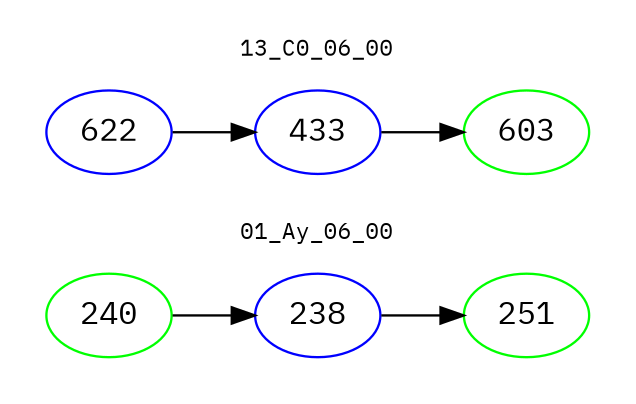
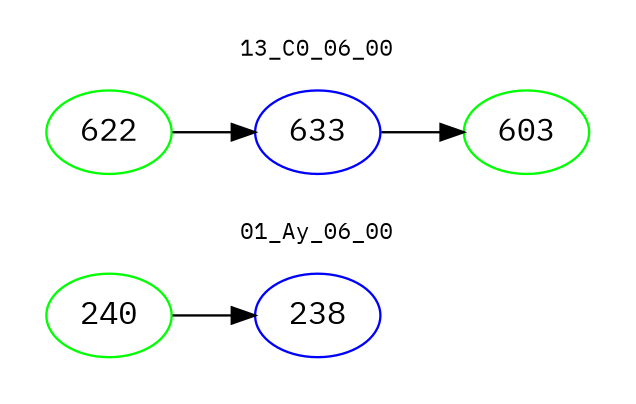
node "622": color blue -> green
node "433": label "433" -> "633"
node "251": removed
